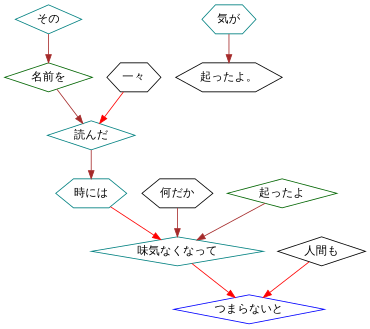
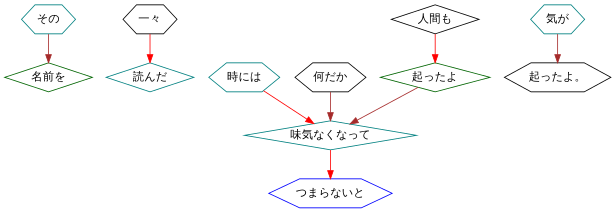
node "その": shape diamond -> hexagon
edge "名前を" -> "読んだ": removed
edge "読んだ" -> "時には": removed
edge "人間も" -> "つまらないと": now "人間も" -> "起ったよ"
node "つまらないと": shape diamond -> hexagon
